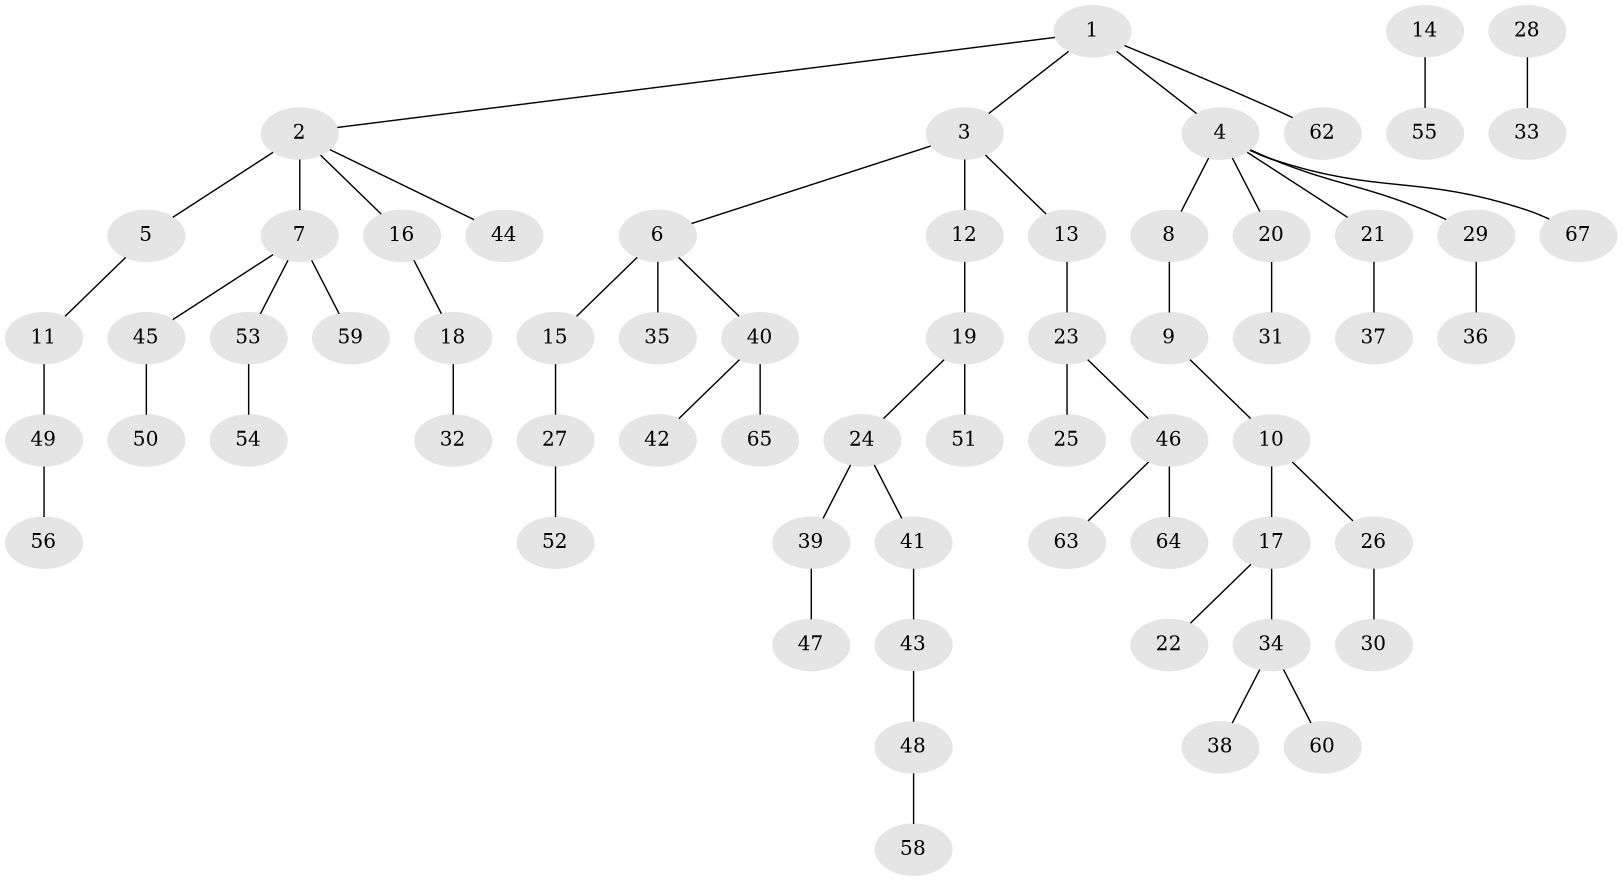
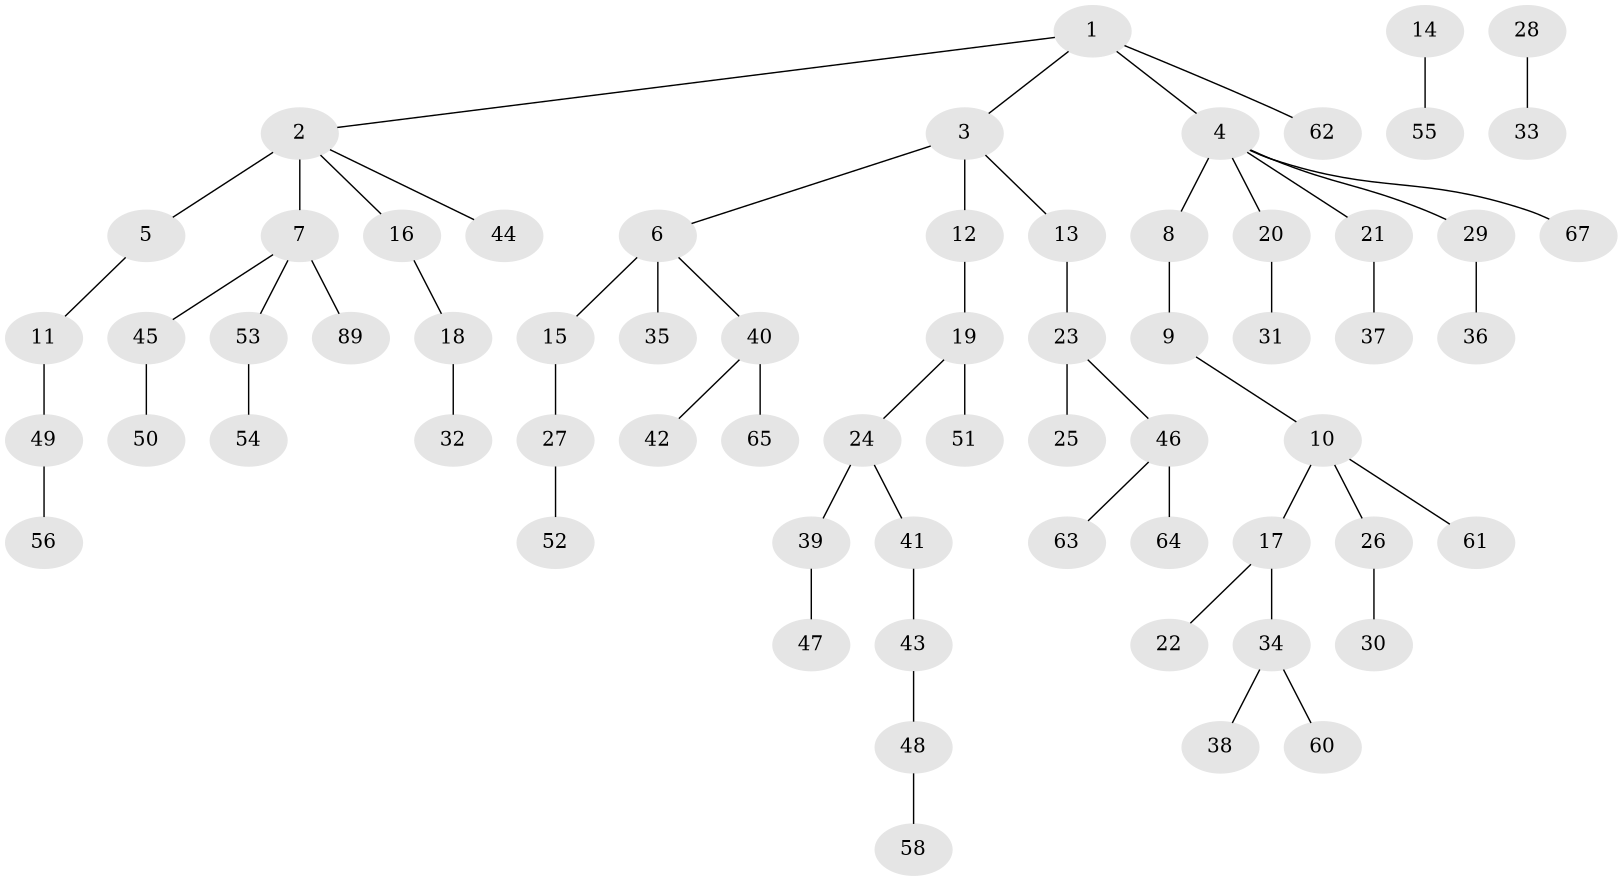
node "59": label "59" -> "89"
node "61": added
